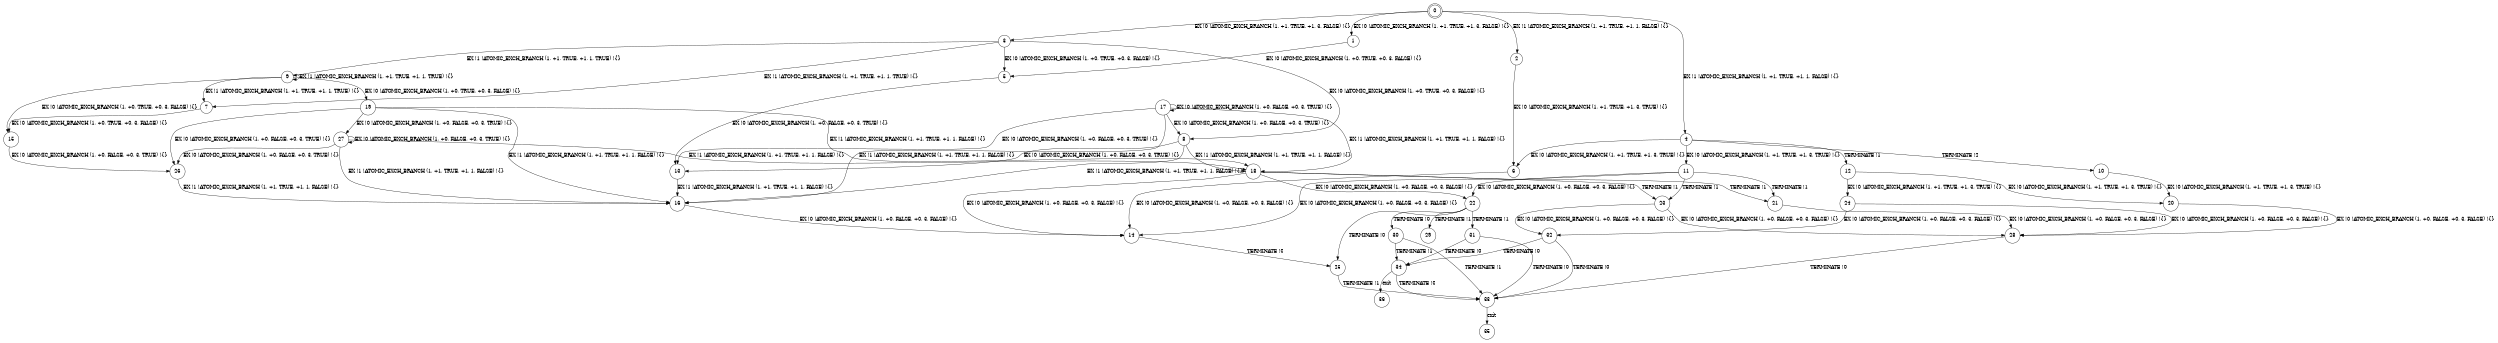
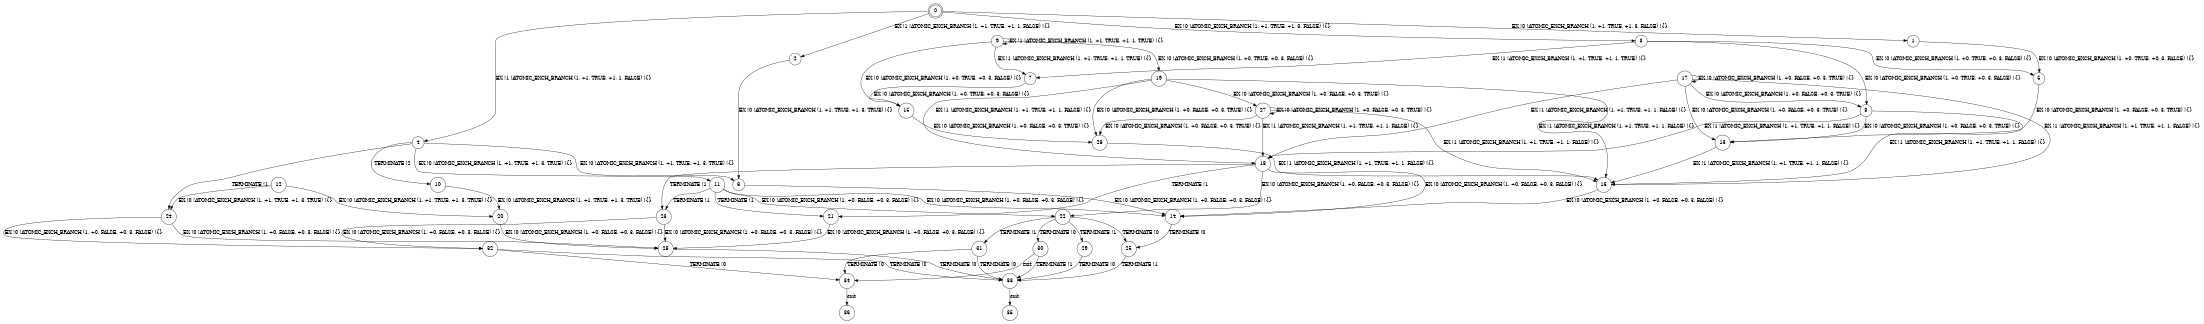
edge "3" -> "9": removed, label "EX !1 !ATOMIC_EXCH_BRANCH (1, +1, TRUE, +1, 1, TRUE) !{}"
edge "4" -> "12": now "4" -> "24"
edge "30" -> "34": label "TERMINATE !1" -> "exit"
edge "34" -> "33": now "29" -> "33"
